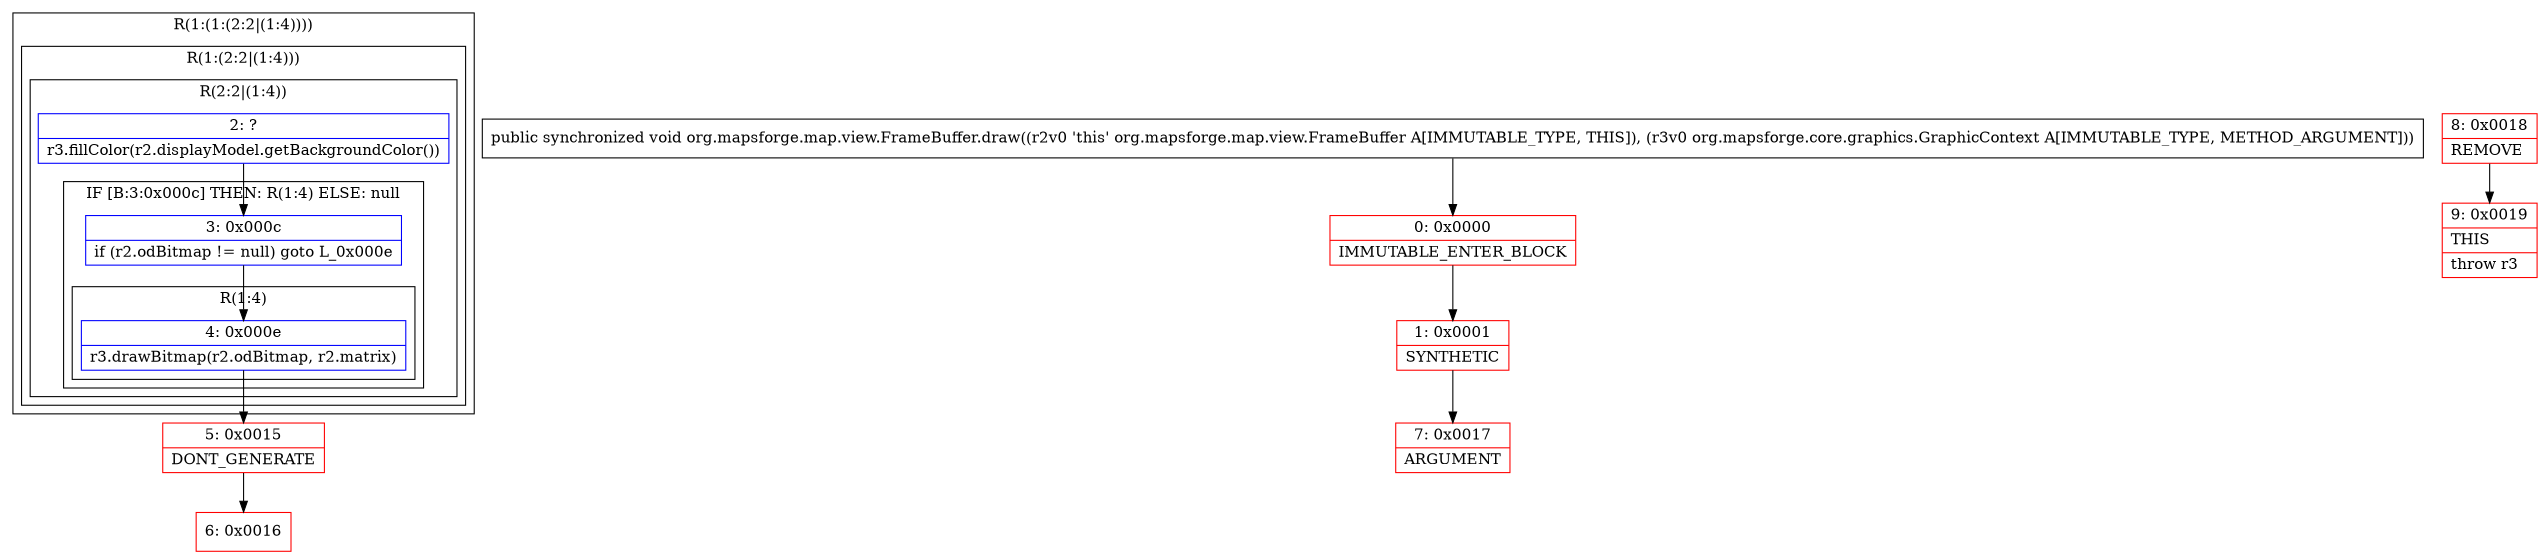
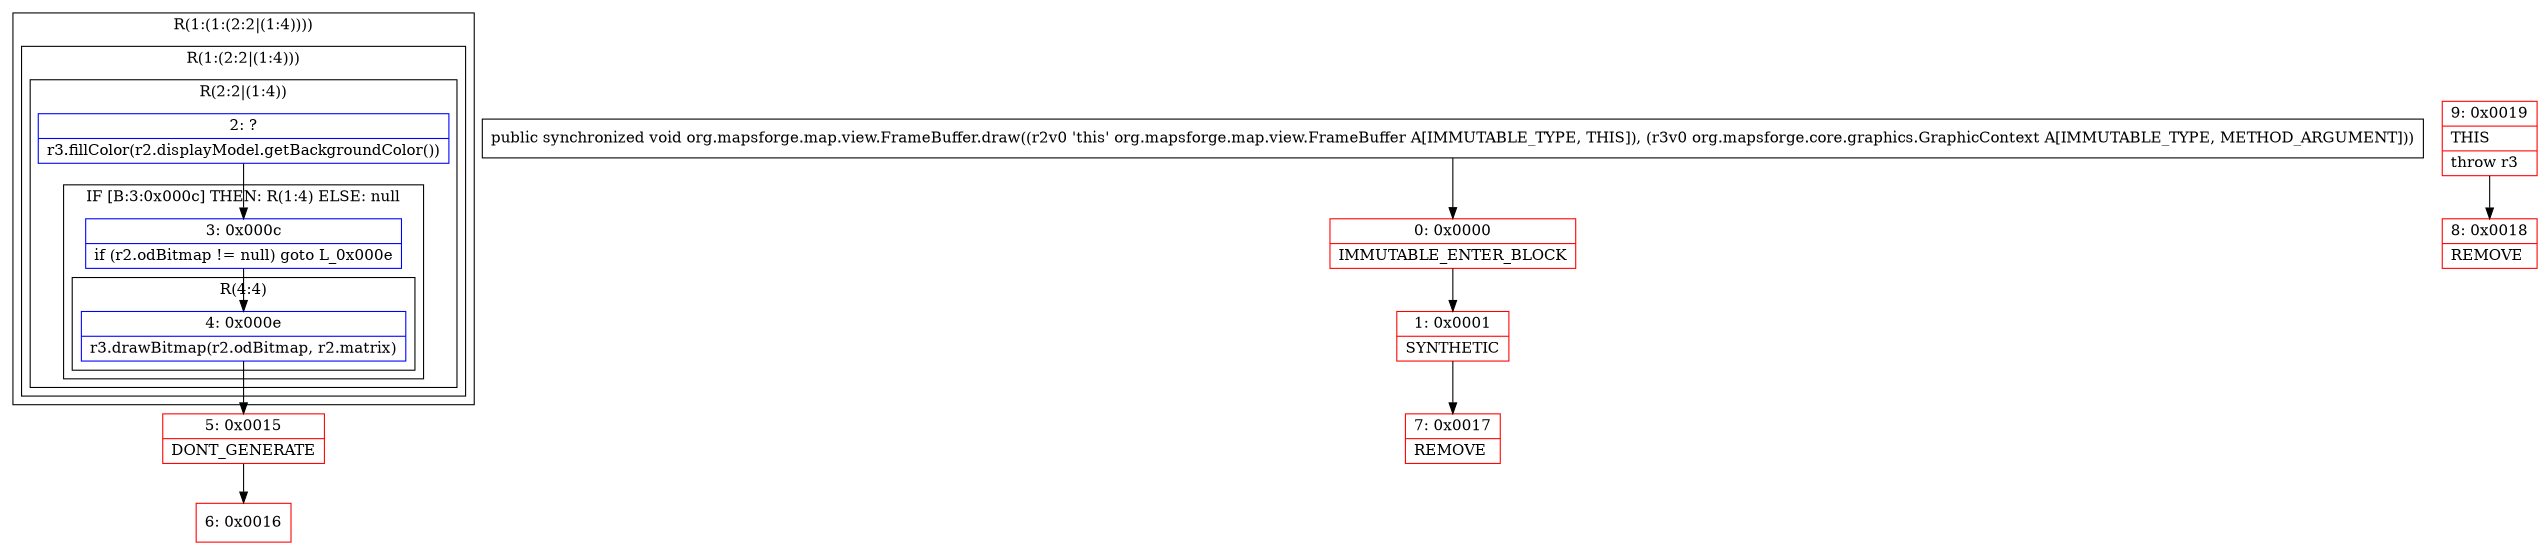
edge "8: 0x0018" -> "9: 0x0019": reversed
cluster "R(1:4)": label "R(1:4)" -> "R(4:4)"
node "7: 0x0017": text "ARGUMENT" -> "REMOVE"
